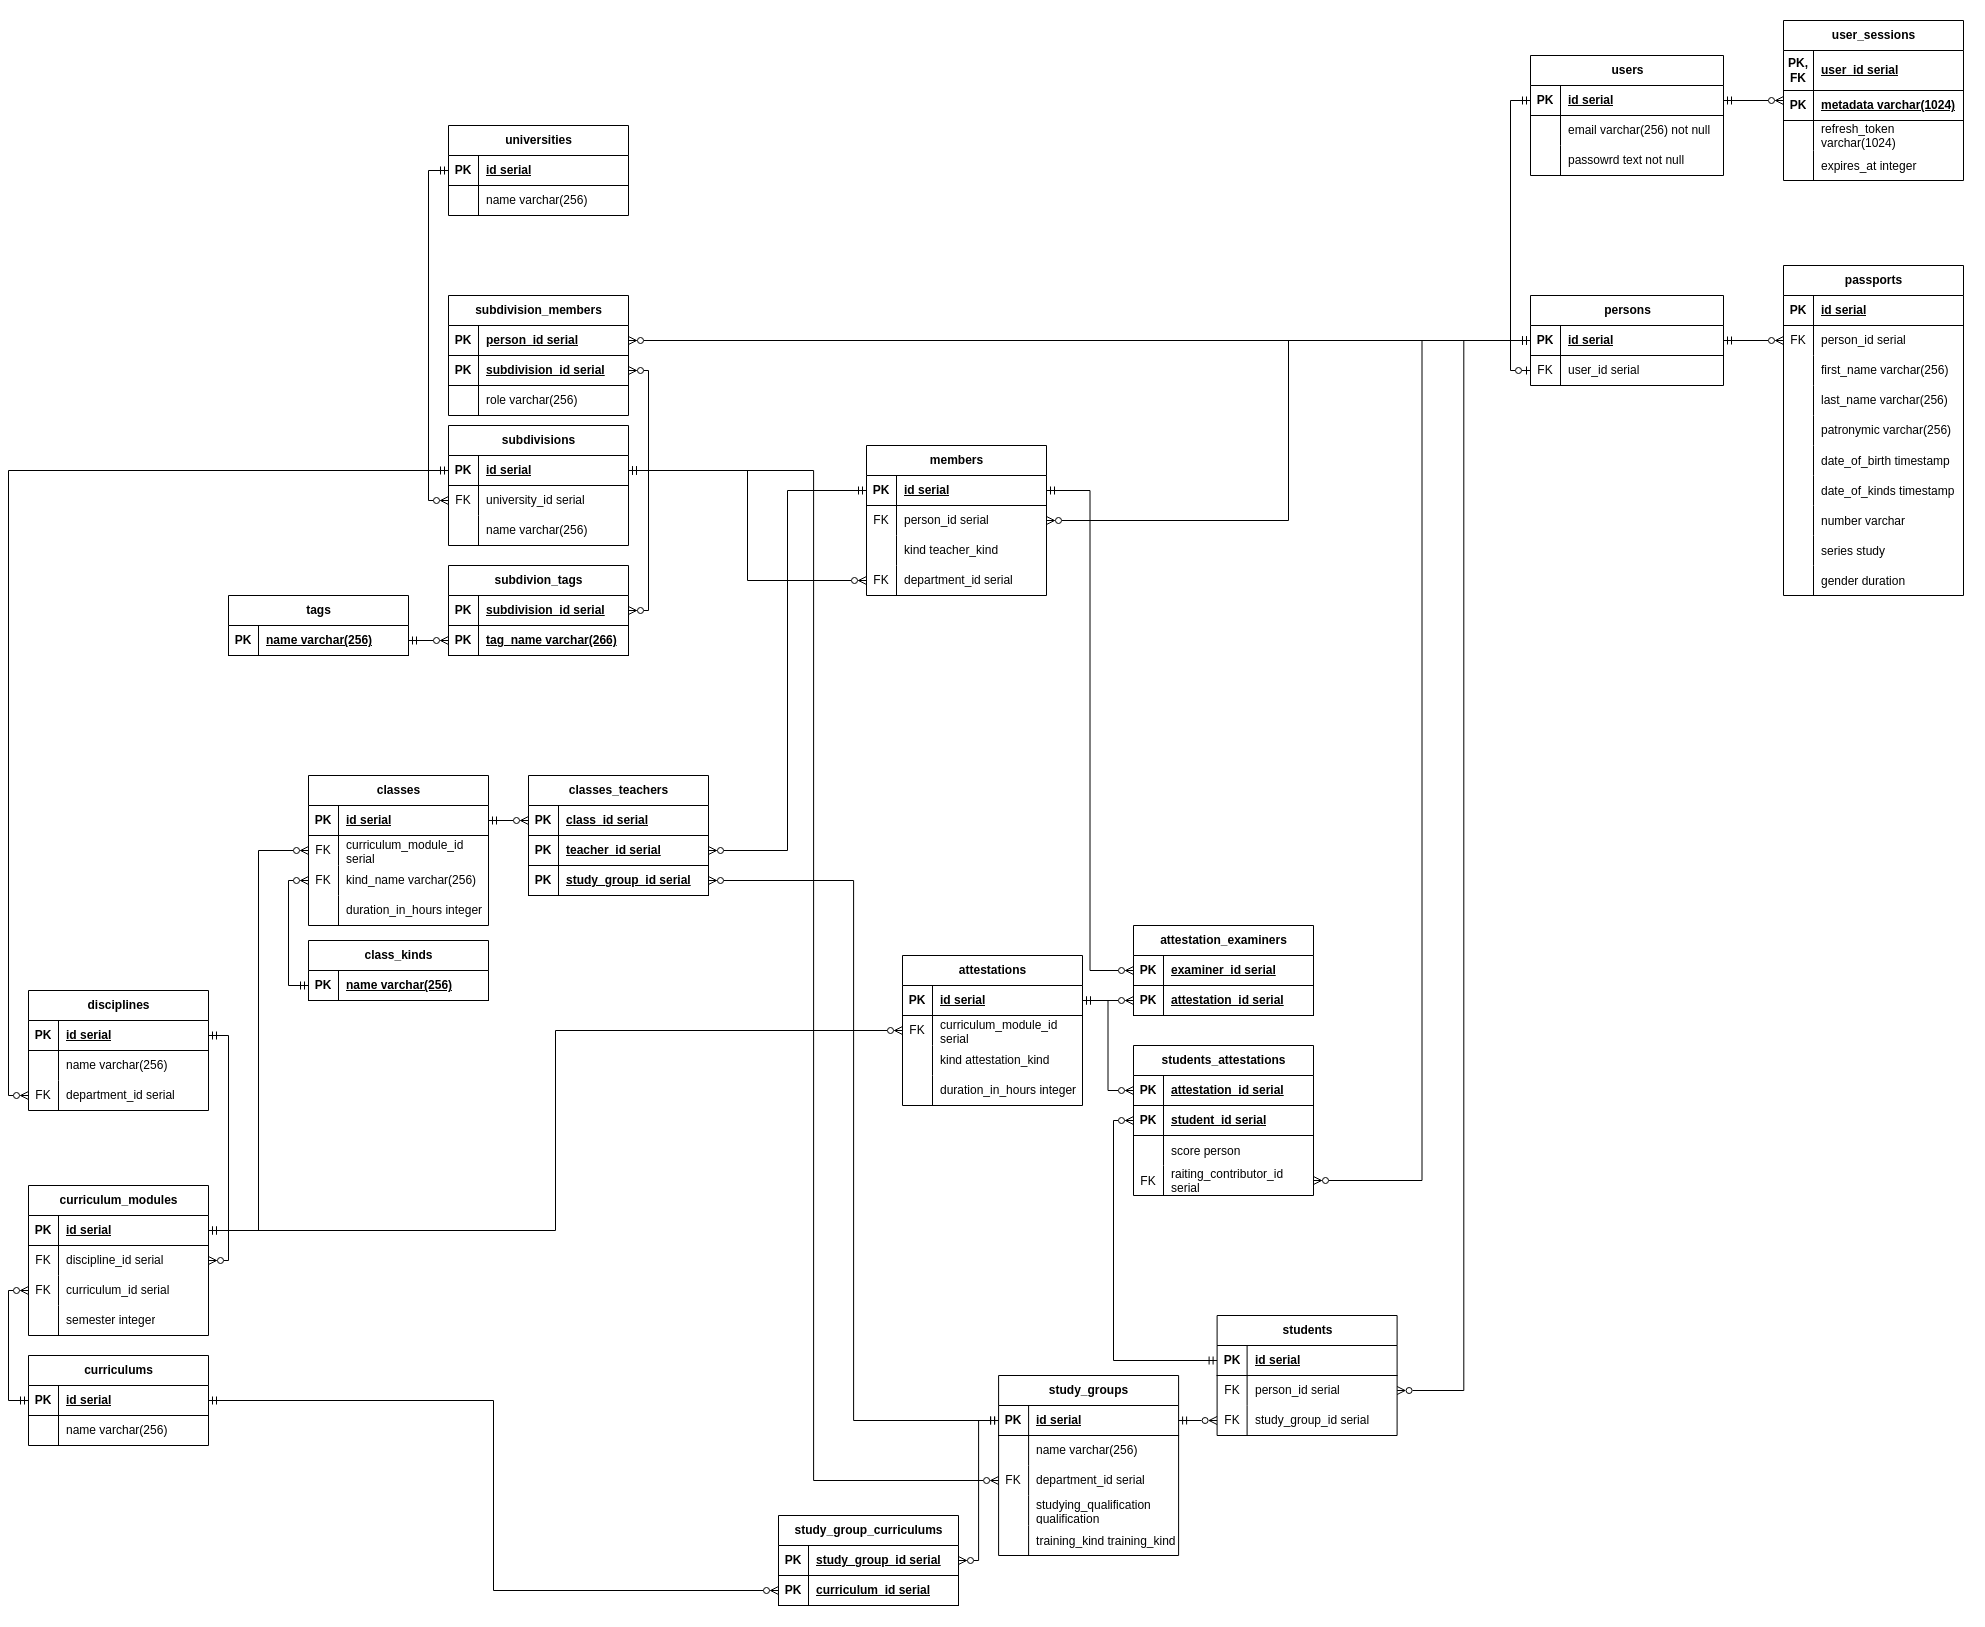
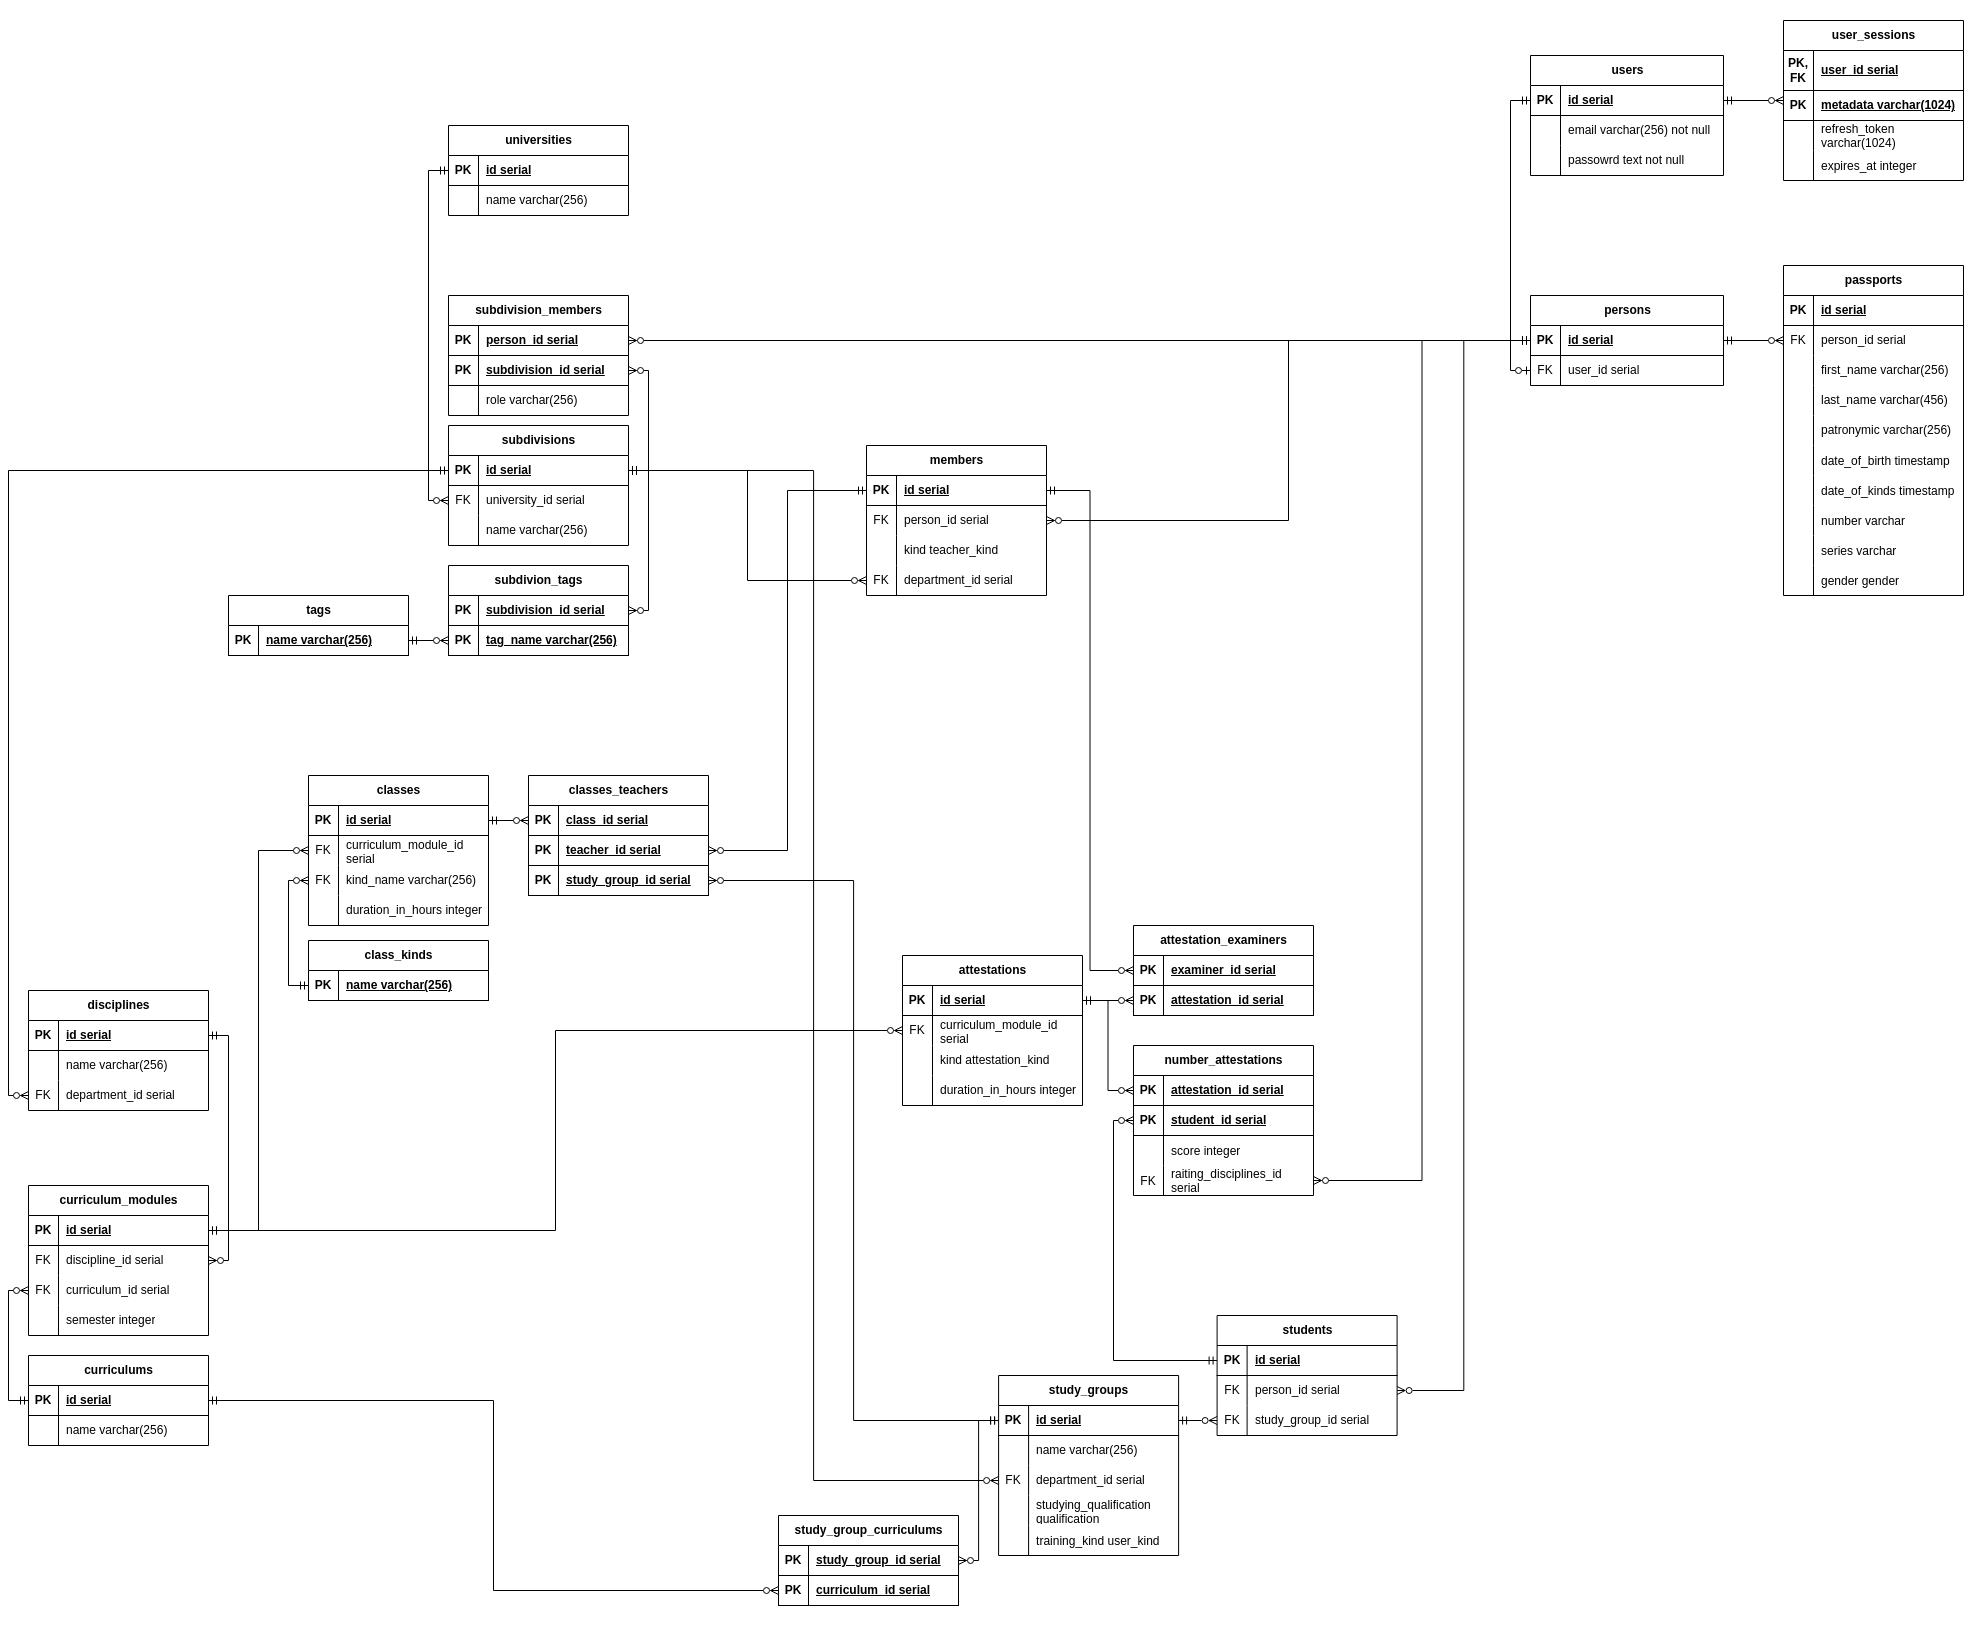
node "last_name varchar(256)": label "last_name varchar(256)" -> "last_name varchar(456)"
node "series study": label "series study" -> "series varchar"
node "gender duration": label "gender duration" -> "gender gender"
node "tag_name varchar(266)": label "tag_name varchar(266)" -> "tag_name varchar(256)"
node "students_attestations": label "students_attestations" -> "number_attestations"
node "score person": label "score person" -> "score integer"
node "raiting_contributor_id serial": label "raiting_contributor_id serial" -> "raiting_disciplines_id serial"
node "training_kind training_kind": label "training_kind training_kind" -> "training_kind user_kind"
